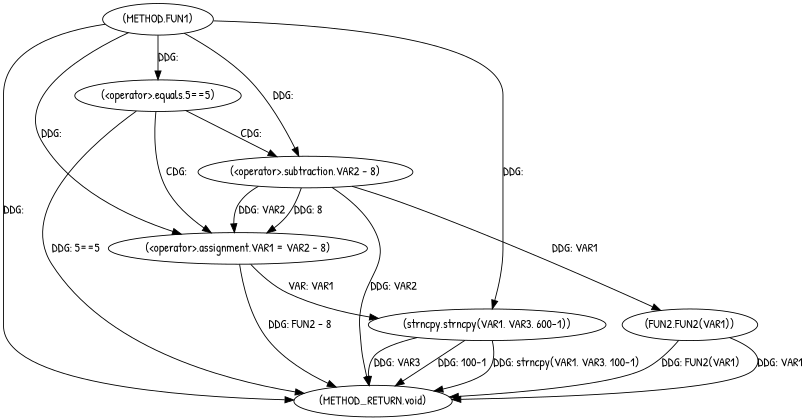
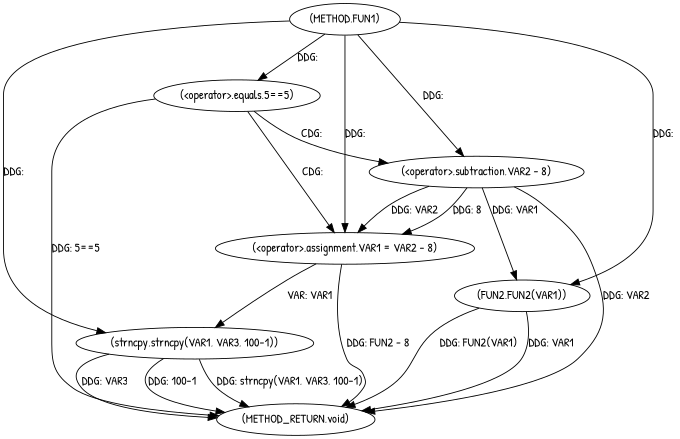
edge "(METHOD,FUN1)" -> "(METHOD_RETURN,void)": now "(METHOD,FUN1)" -> "(FUN2,FUN2(VAR1))"
node "(strncpy,strncpy(VAR1, VAR3, 600-1))": label "(strncpy,strncpy(VAR1, VAR3, 600-1))" -> "(strncpy,strncpy(VAR1, VAR3, 100-1))"
